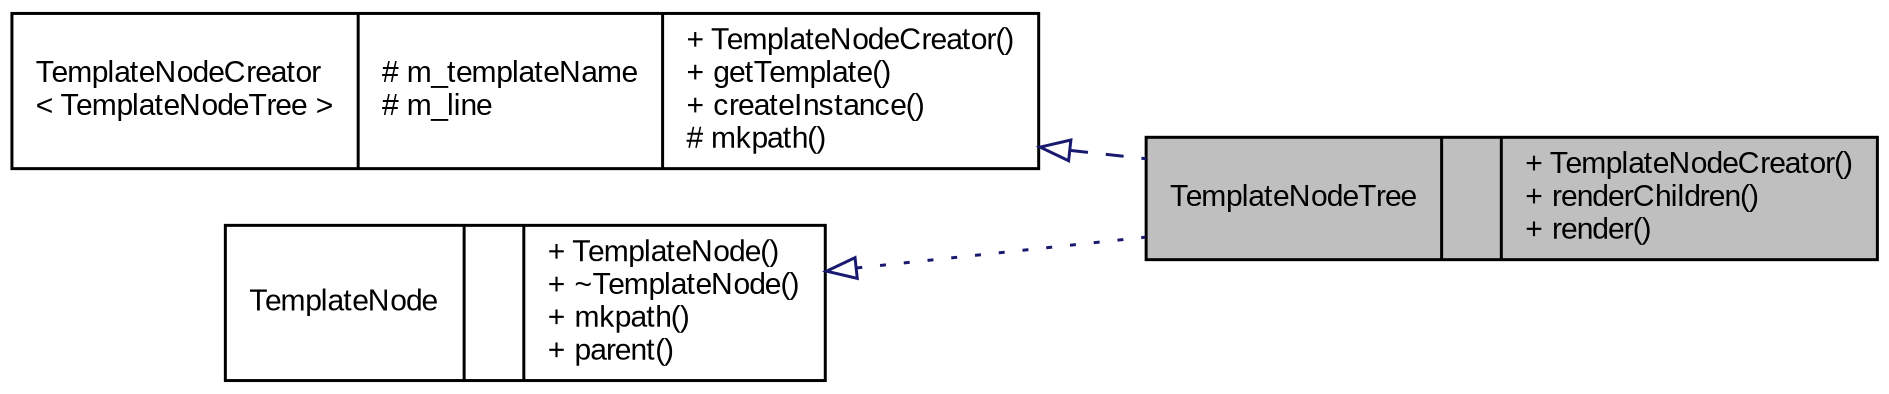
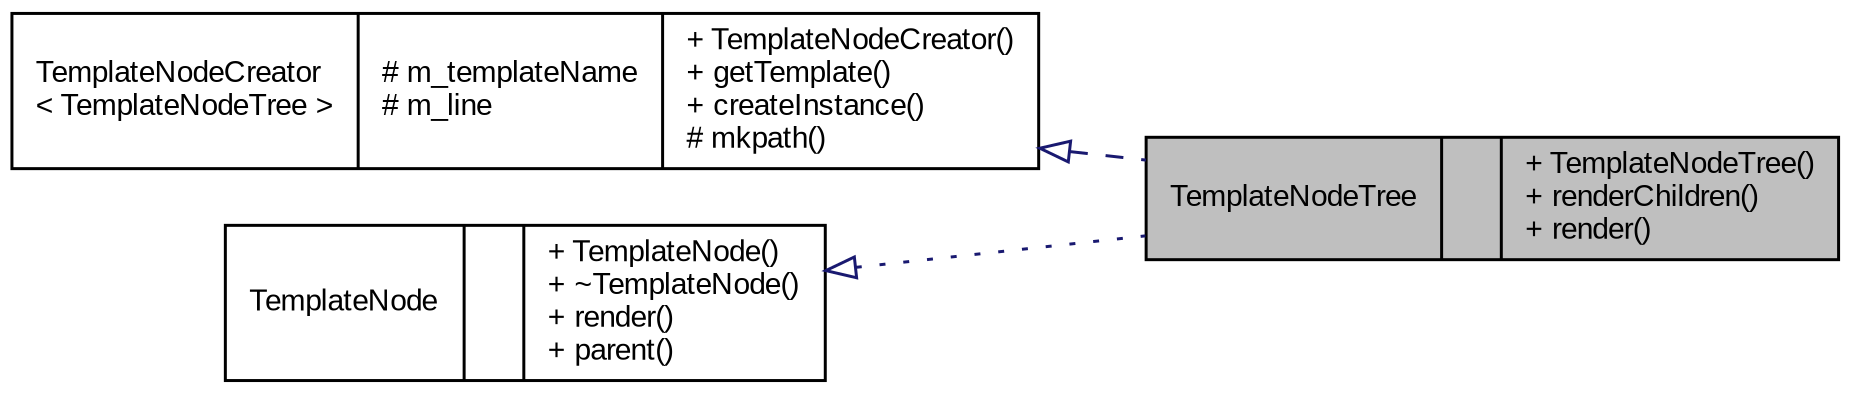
node "TemplateNodeTree": text "+ TemplateNodeCreator()" -> "+ TemplateNodeTree()"
node "TemplateNode": text "+ mkpath()" -> "+ render()"
